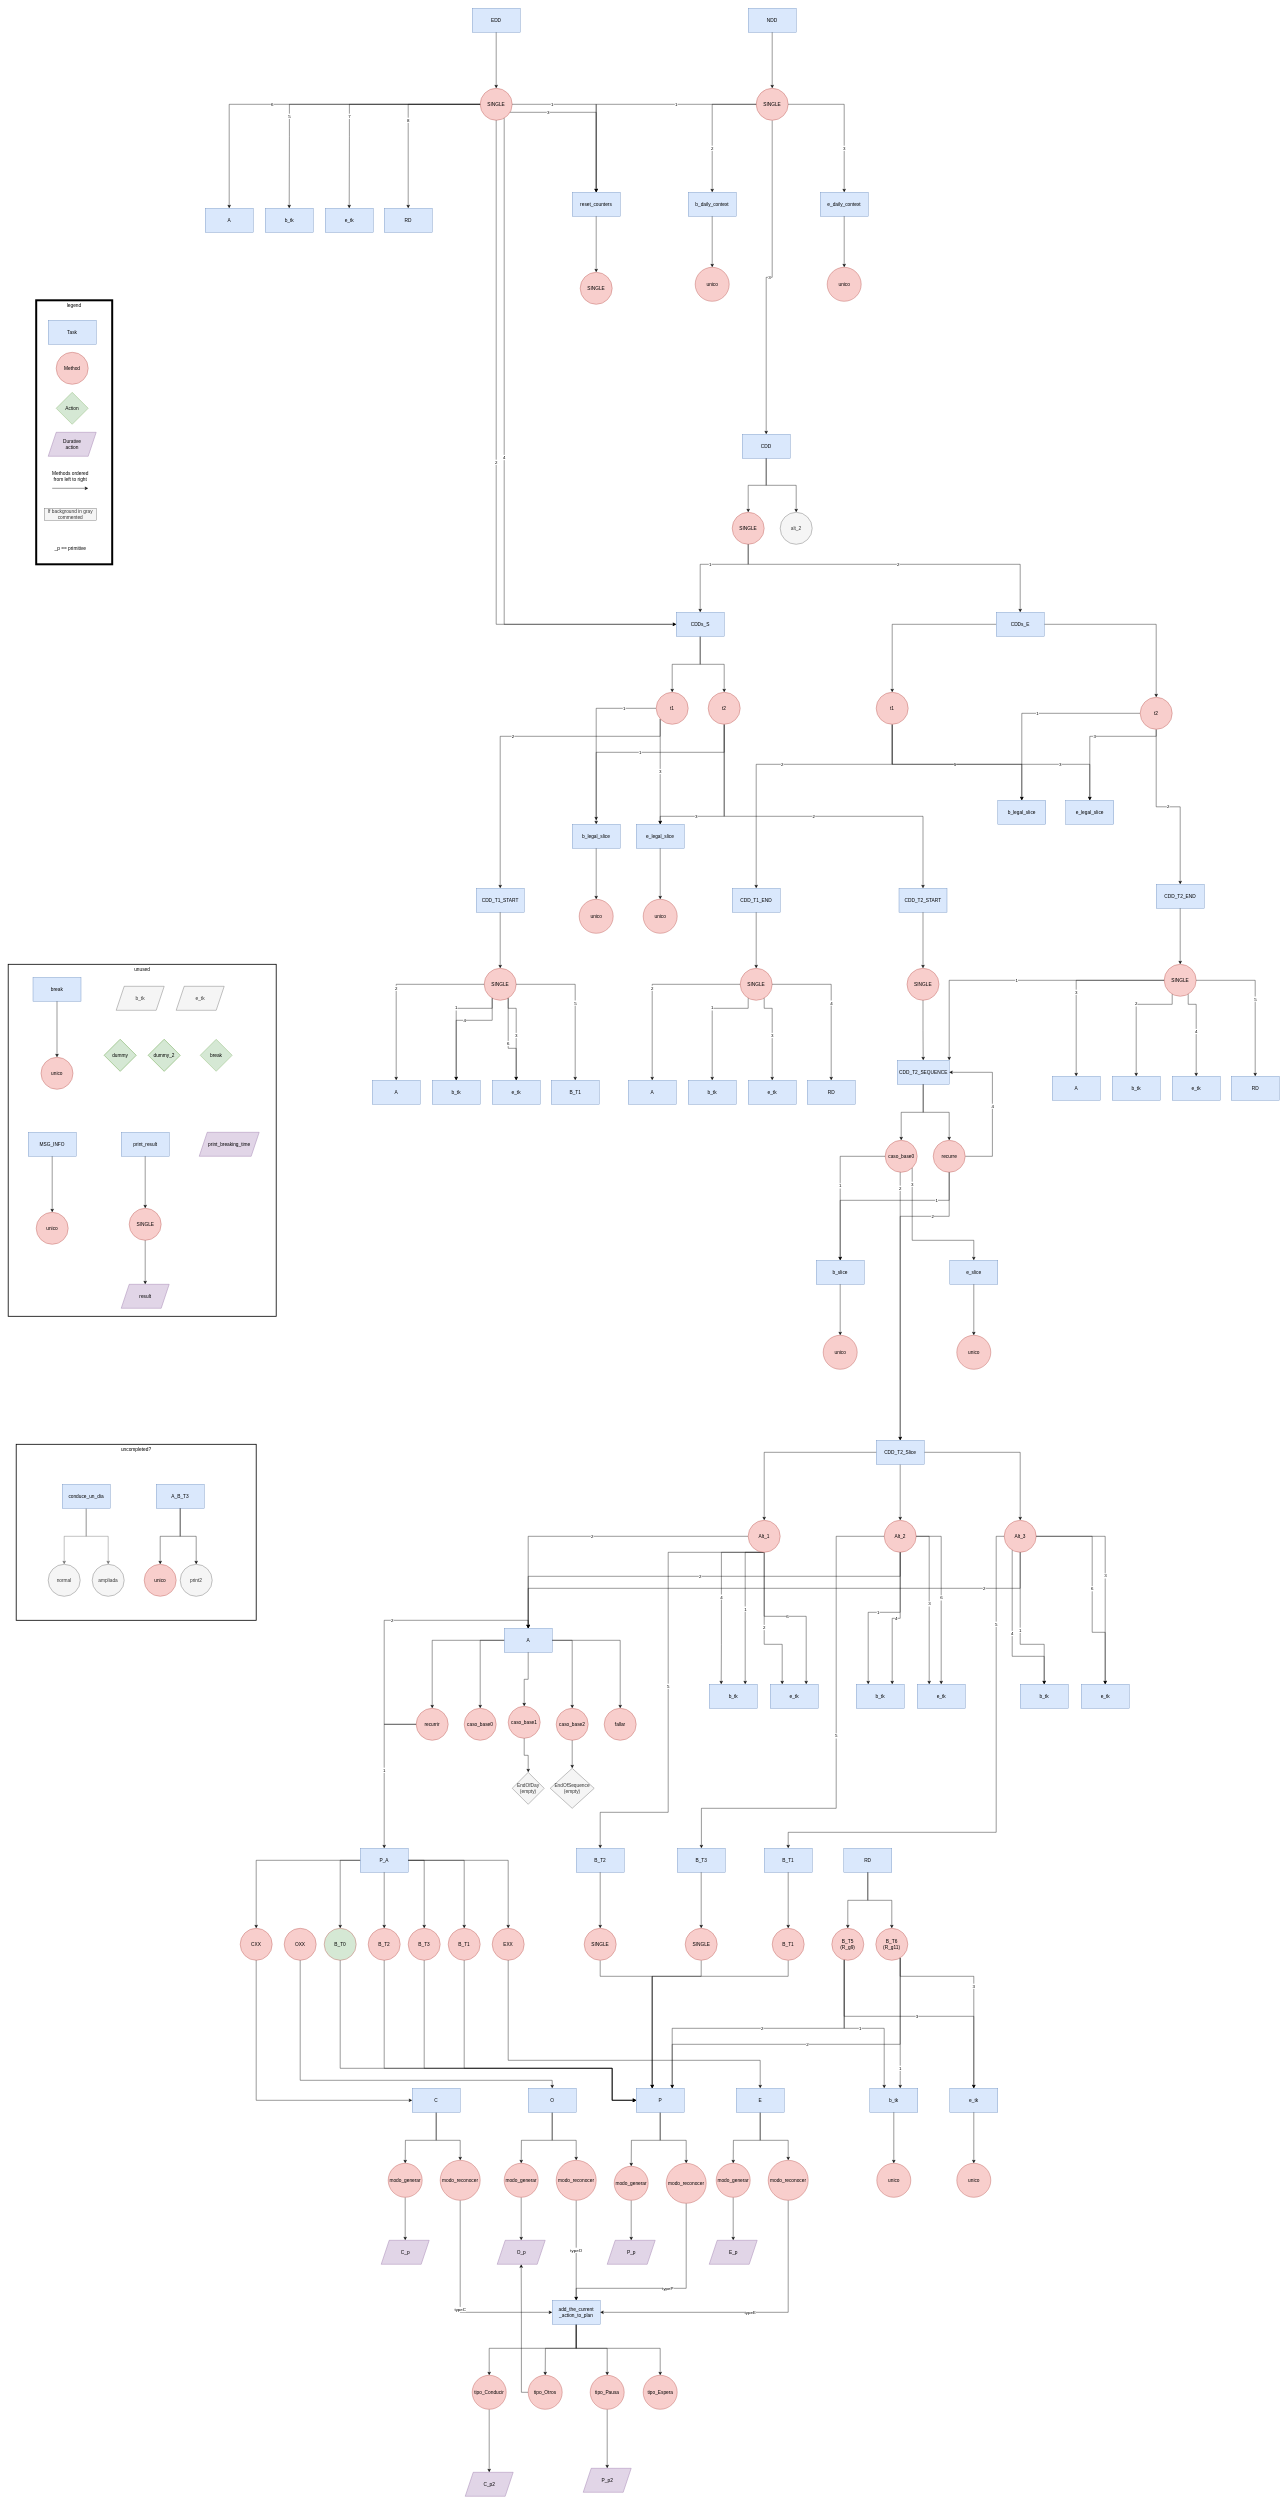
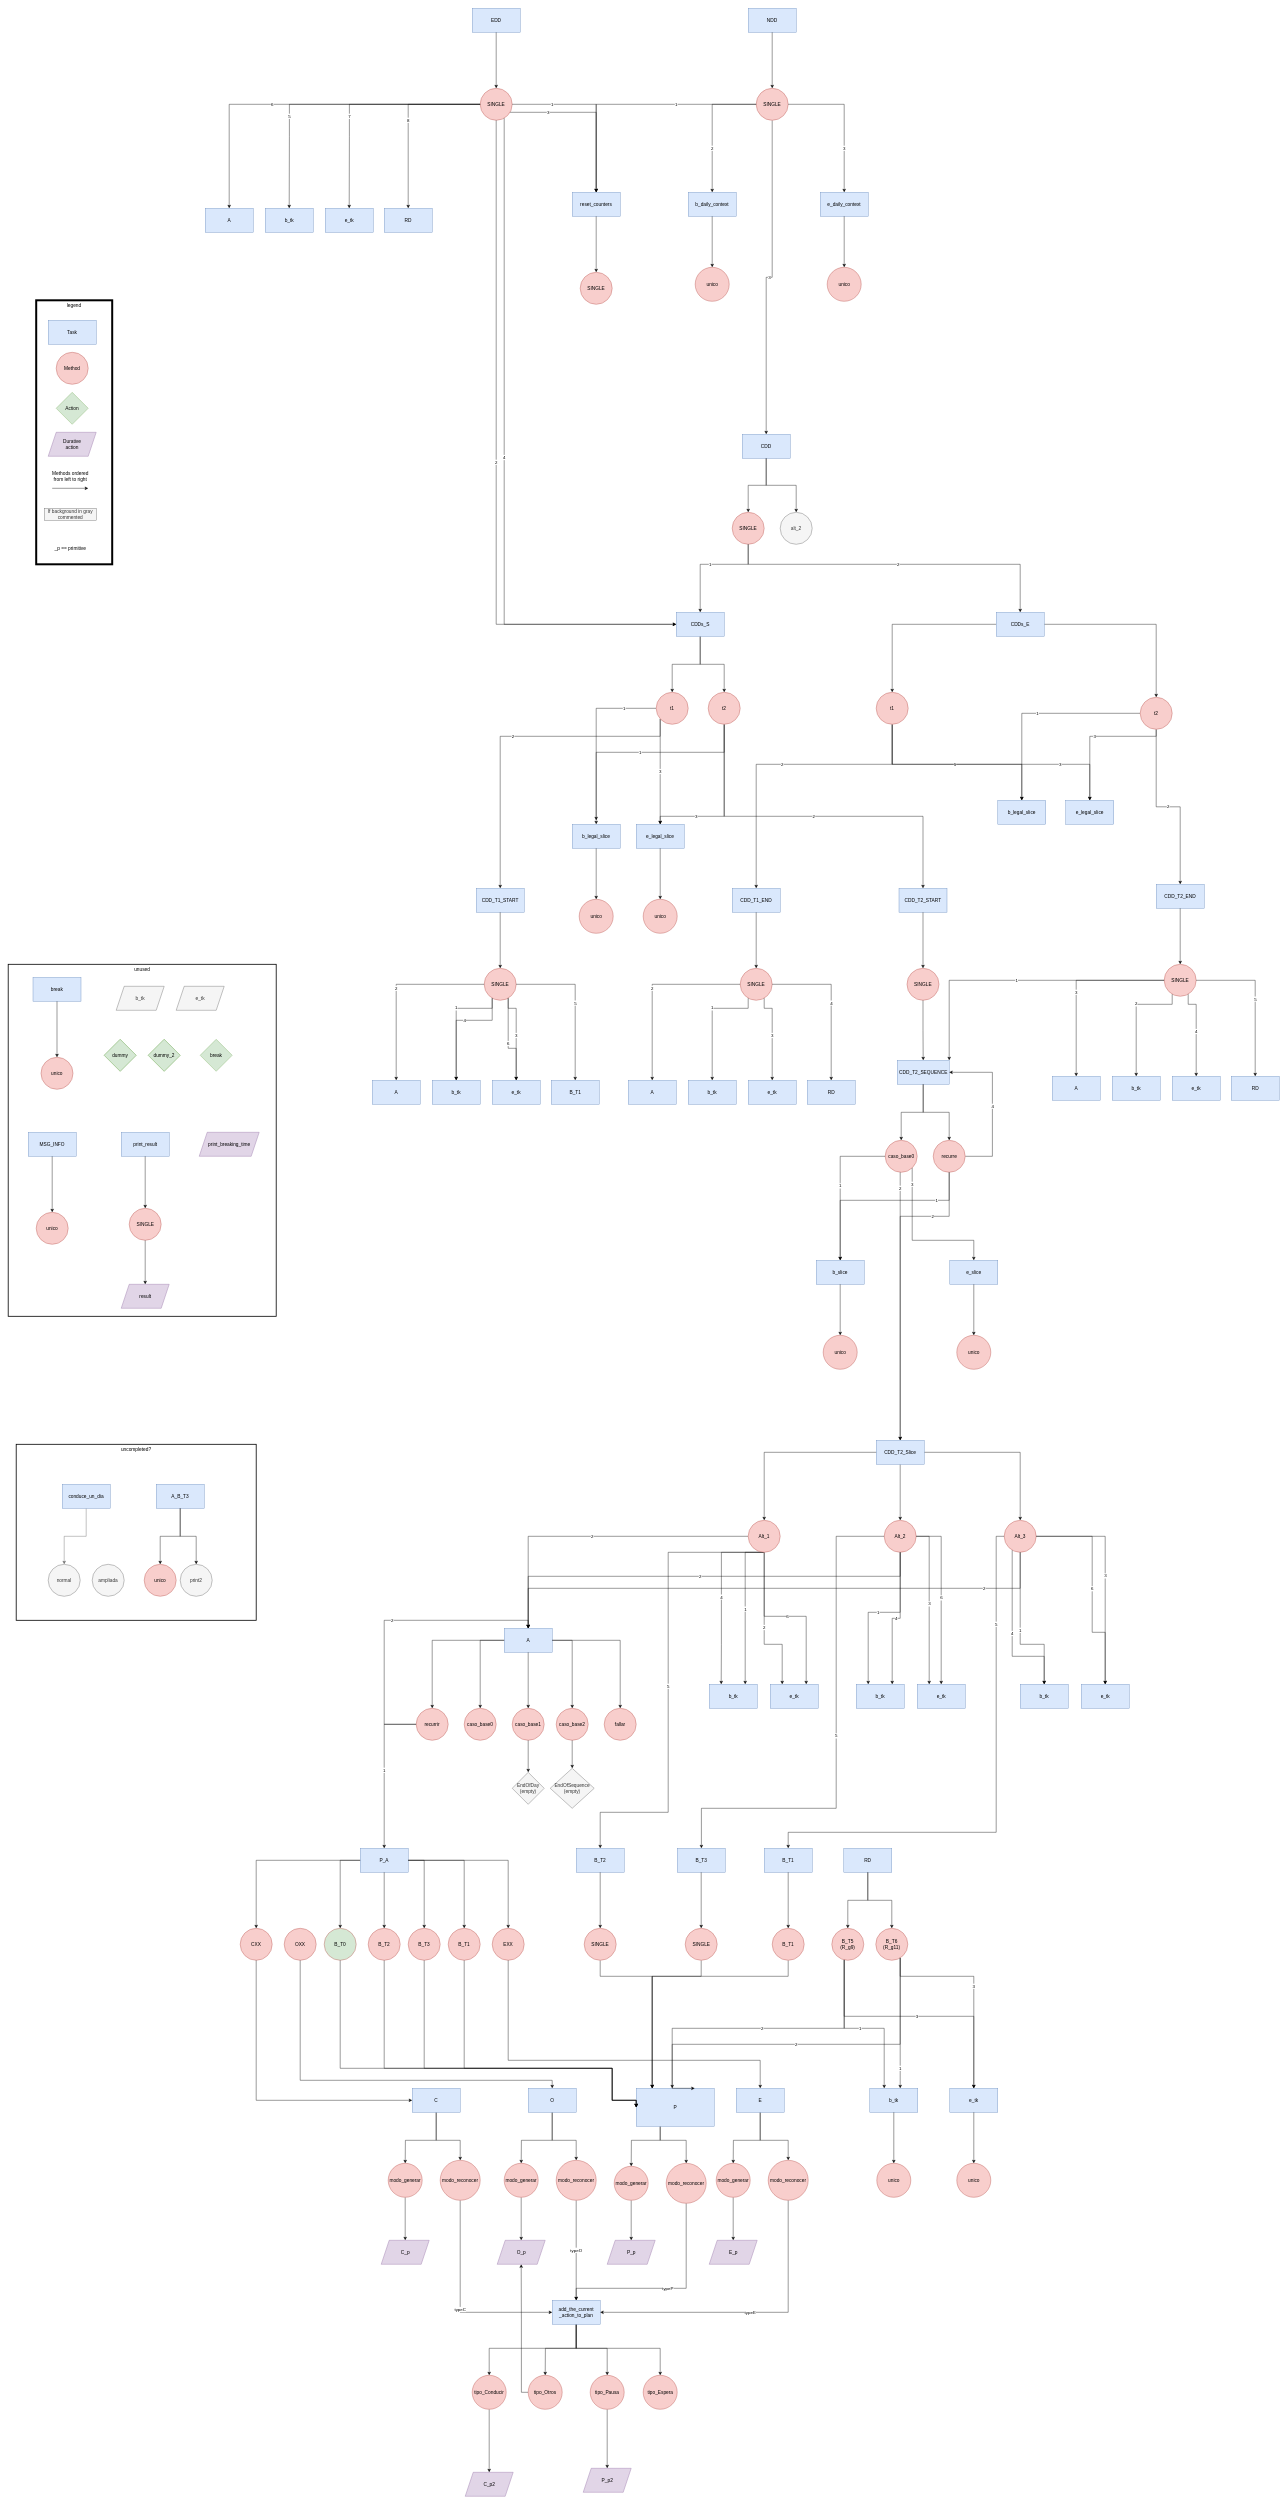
edge "conduce_un_dia" -> "ampliada": removed
node "caso_base1": moved (524, 1722) -> (528, 1724)
node "P": size 48x24 -> 78x38
